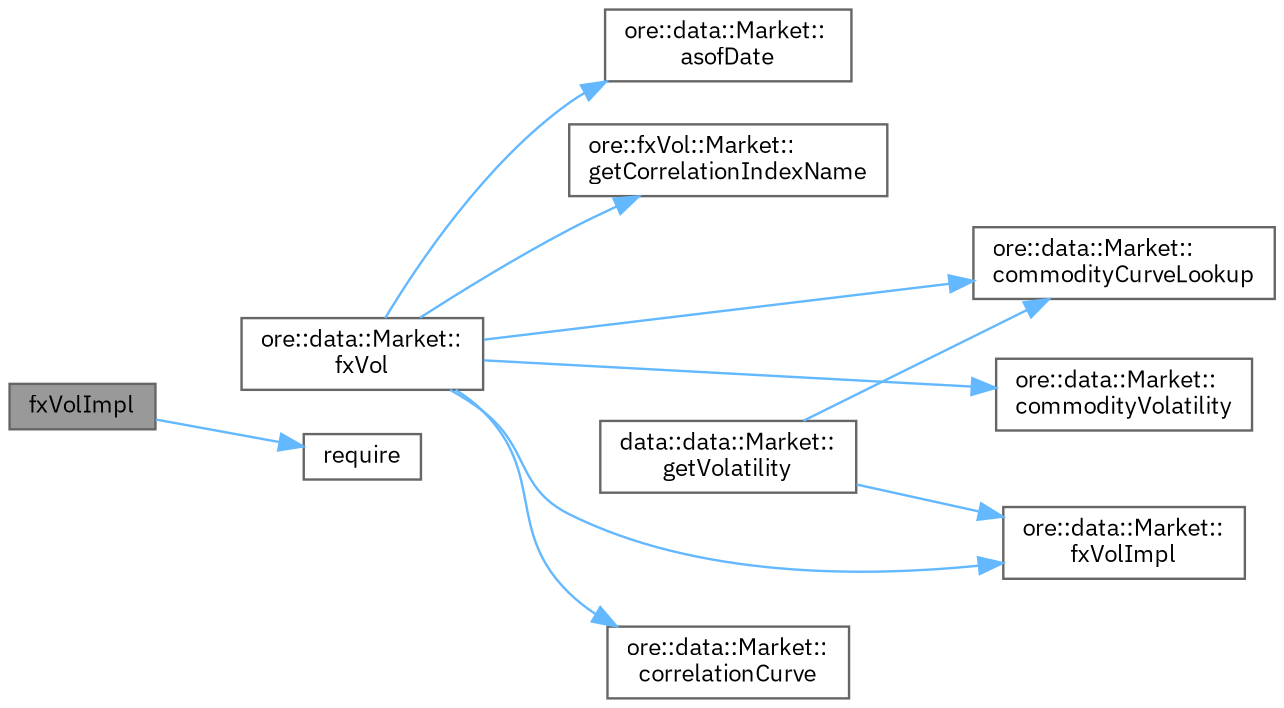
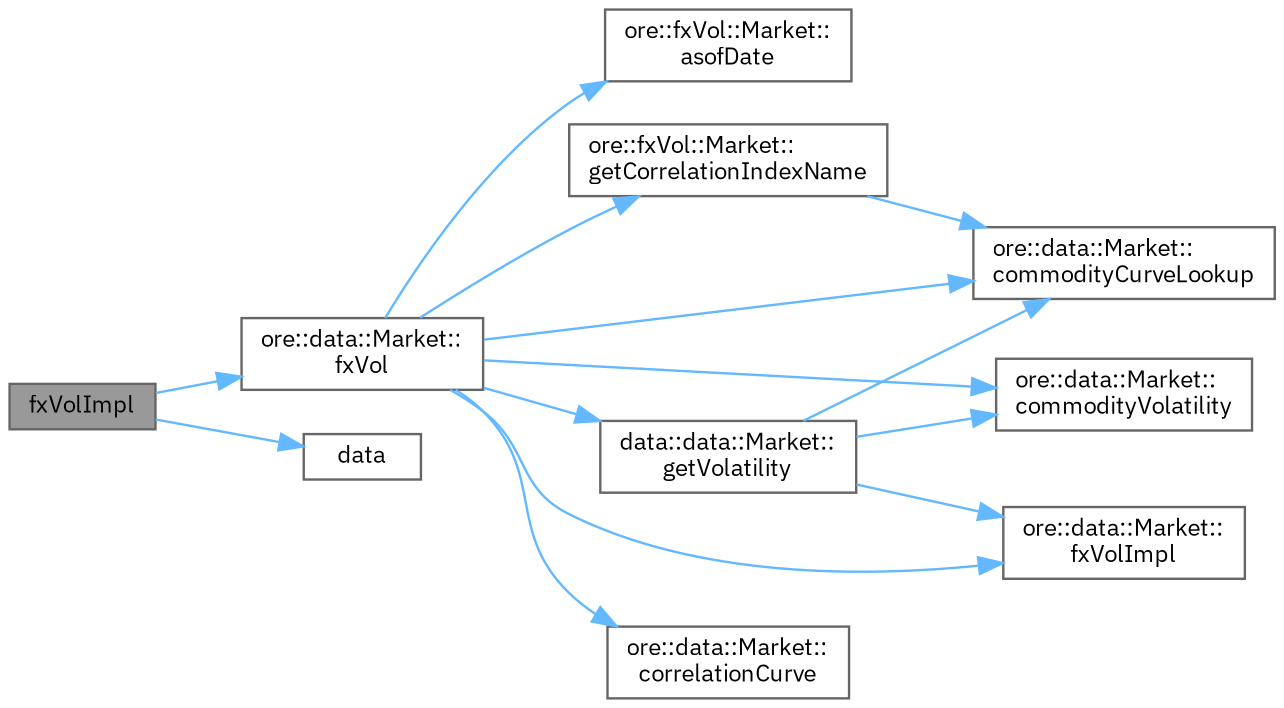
node "ore::data::Market:: asofDate": label "ore::data::Market:: asofDate" -> "ore::fxVol::Market:: asofDate"
edge "ore::fxVol::Market:: getCorrelationIndexName" -> "ore::data::Market:: commodityCurveLookup": added
edge "fxVolImpl" -> "ore::data::Market:: fxVol": added
edge "ore::data::Market:: fxVol" -> "data::data::Market:: getVolatility": added
edge "data::data::Market:: getVolatility" -> "ore::data::Market:: commodityVolatility": added
node "require": label "require" -> "data"
